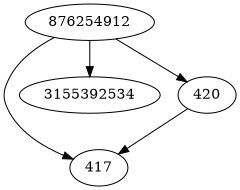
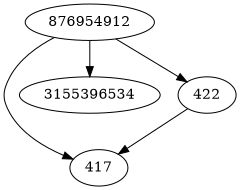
node "876254912": label "876254912" -> "876954912"
node "3155392534": label "3155392534" -> "3155396534"
node "420": label "420" -> "422"
